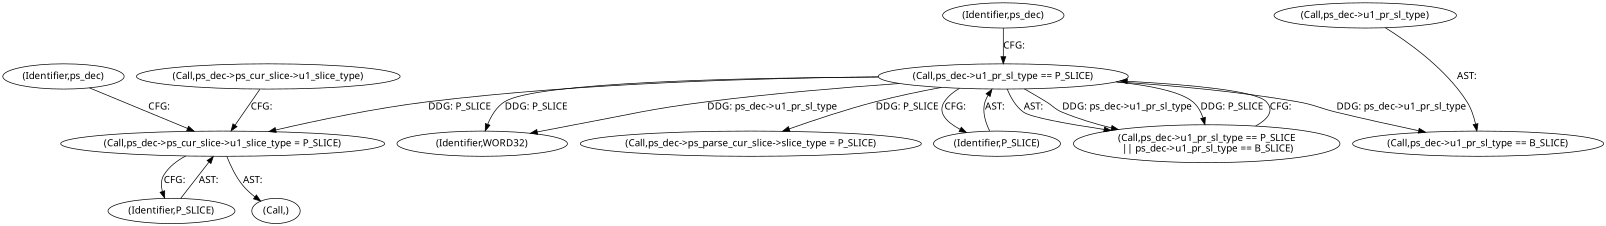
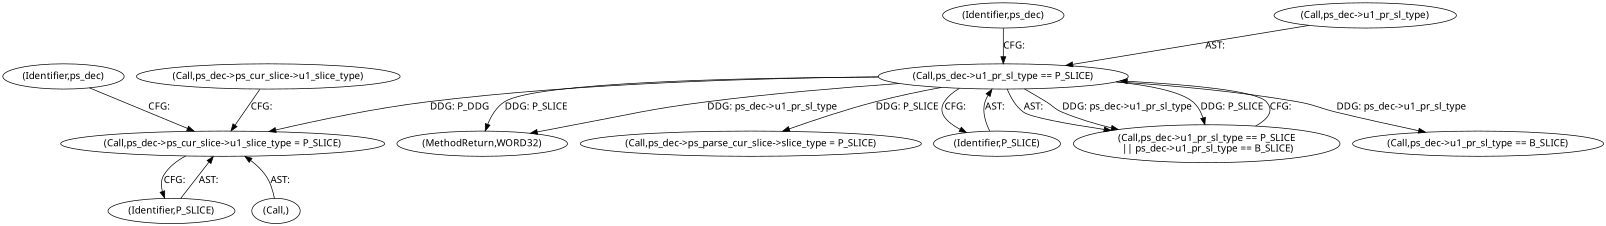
edge "(Call,ps_dec->u1_pr_sl_type)" -> "(Call,ps_dec->u1_pr_sl_type == B_SLICE)": now "(Call,ps_dec->u1_pr_sl_type)" -> "(Call,ps_dec->u1_pr_sl_type == P_SLICE)"
edge "(Call,ps_dec->u1_pr_sl_type == P_SLICE)" -> "(Call,ps_dec->ps_cur_slice->u1_slice_type = P_SLICE)": label "DDG: P_SLICE" -> "DDG: P_DDG"
node "(Identifier,WORD32)": label "(Identifier,WORD32)" -> "(MethodReturn,WORD32)"
edge "(Call,ps_dec->ps_cur_slice->u1_slice_type = P_SLICE)" -> "(Call,)": reversed
